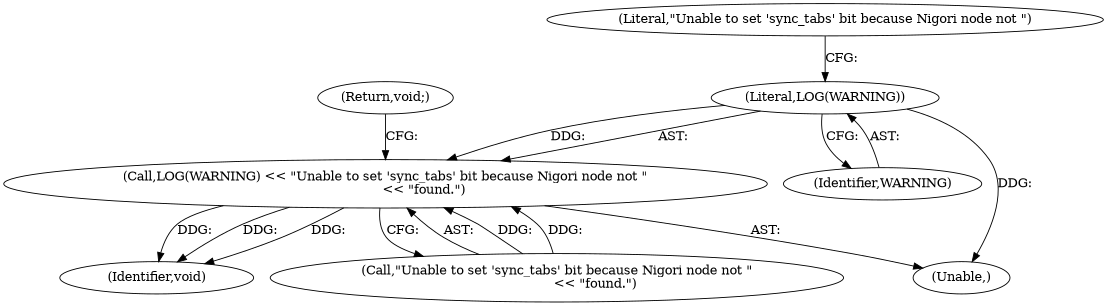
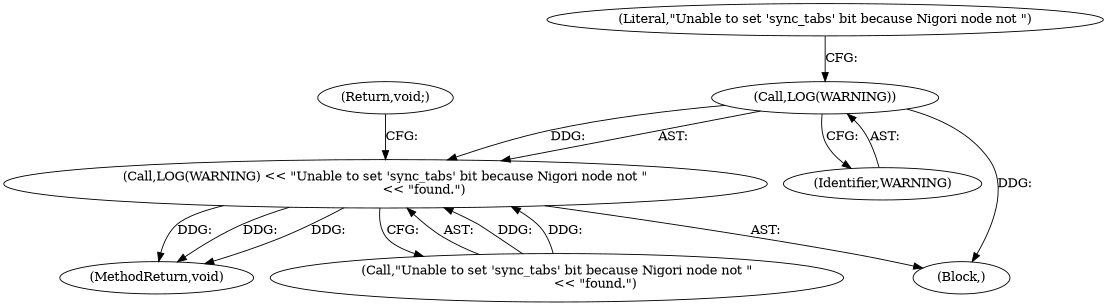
node "(Literal,LOG(WARNING))": label "(Literal,LOG(WARNING))" -> "(Call,LOG(WARNING))"
node "(Identifier,void)": label "(Identifier,void)" -> "(MethodReturn,void)"
node "(Unable,)": label "(Unable,)" -> "(Block,)"
